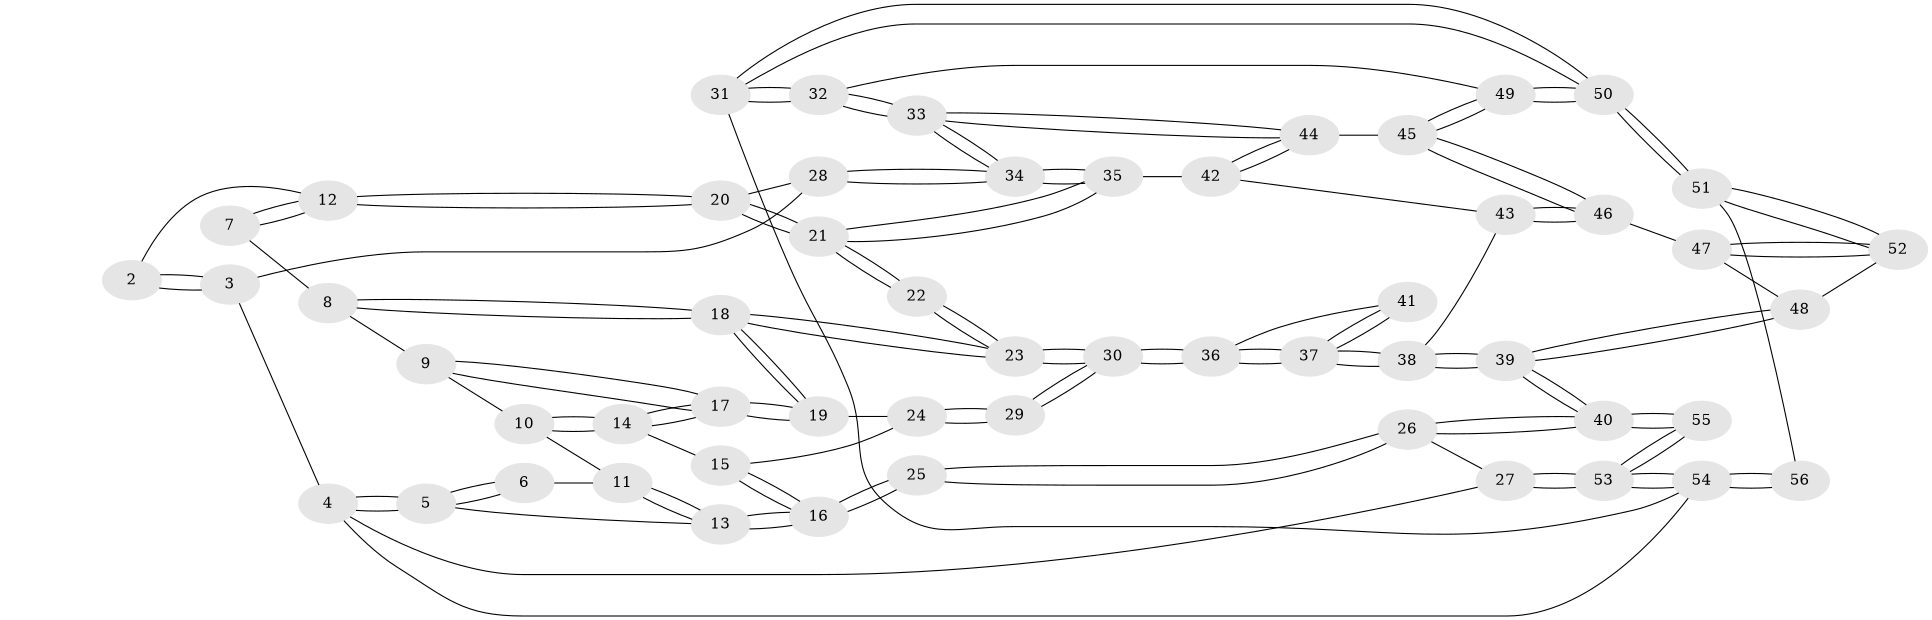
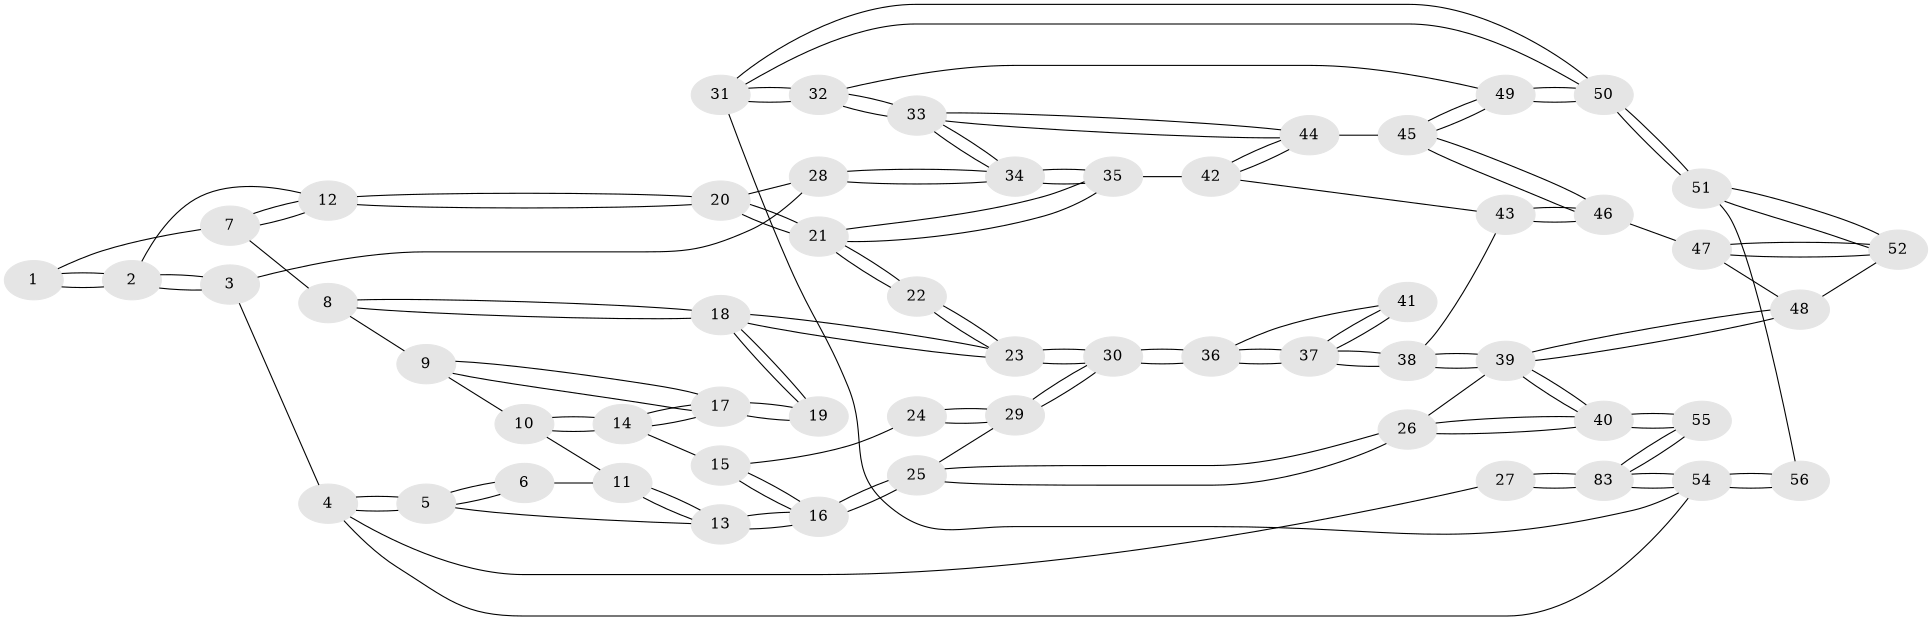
node "1": added
edge "19" -- "24": removed
edge "29" -- "25": added
edge "26" -- "27": now "26" -- "39"
node "53": label "53" -> "83"
